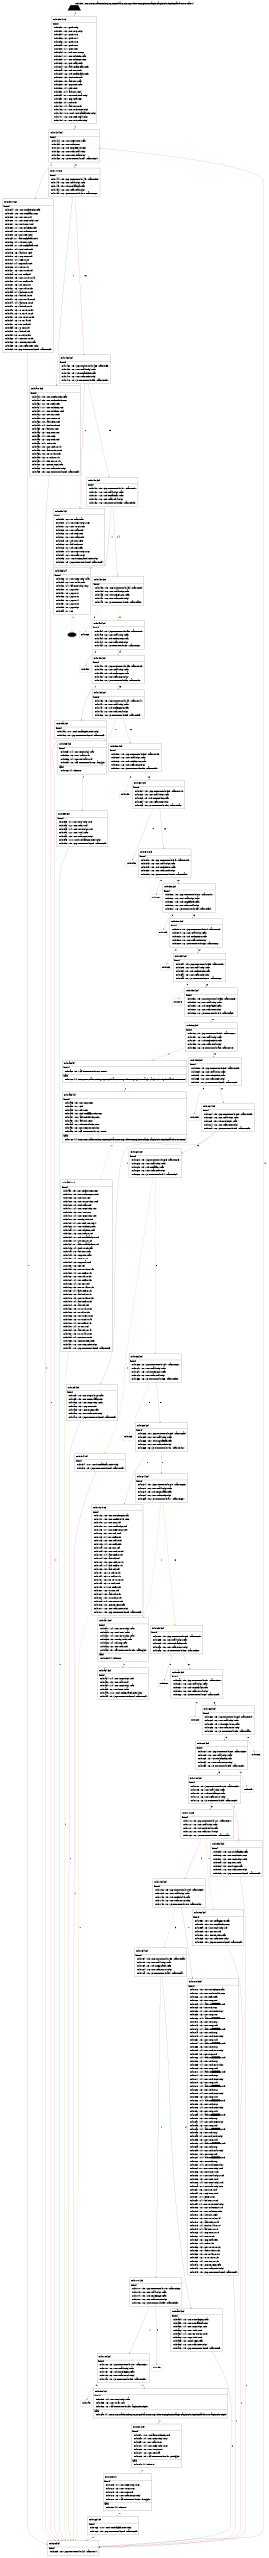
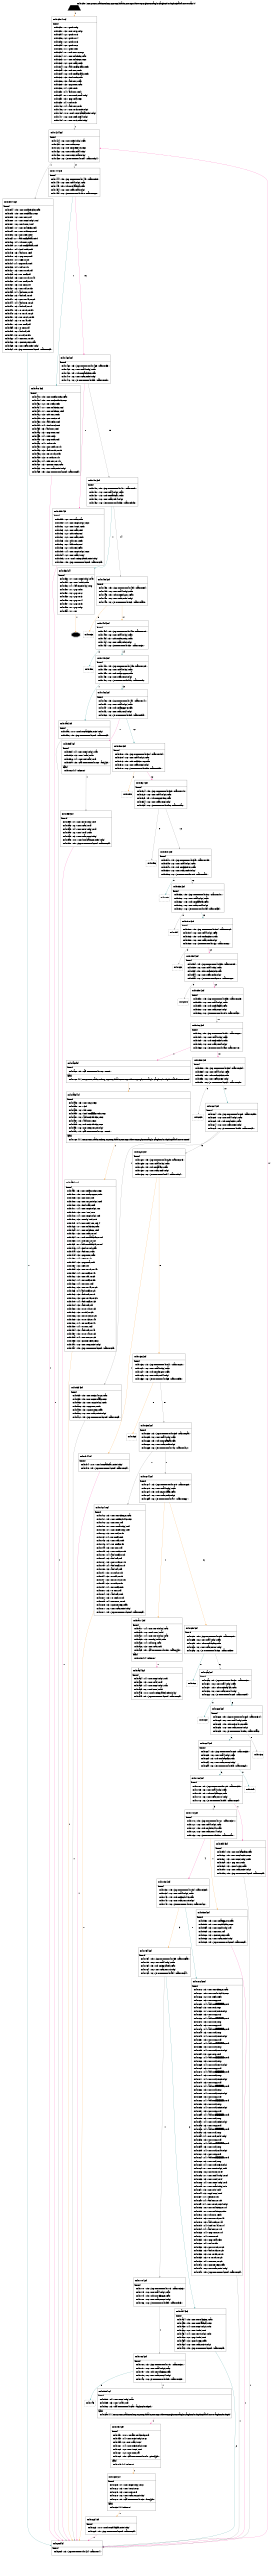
node "0x401f9b": removed
